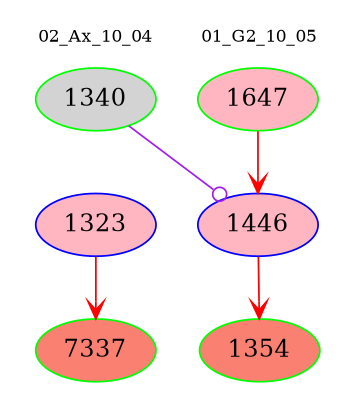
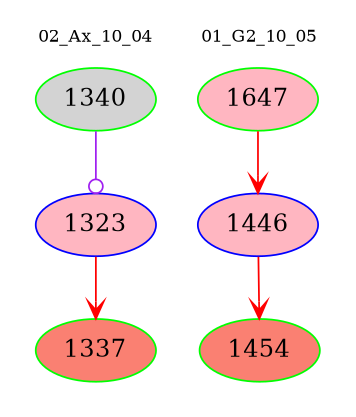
edge "1340" -> "1446": now "1340" -> "1323"
node "7337": label "7337" -> "1337"
node "1354": label "1354" -> "1454"
